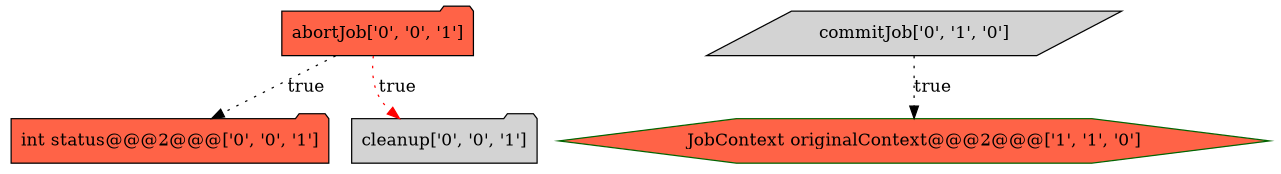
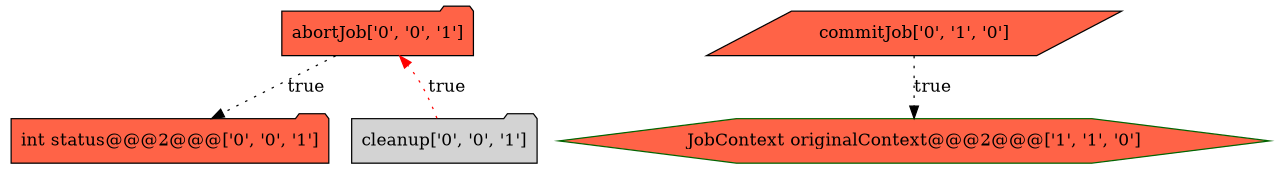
node "commitJob['0', '1', '0']": fillcolor lightgray -> tomato
edge "abortJob['0', '0', '1']" -> "cleanup['0', '0', '1']": reversed
